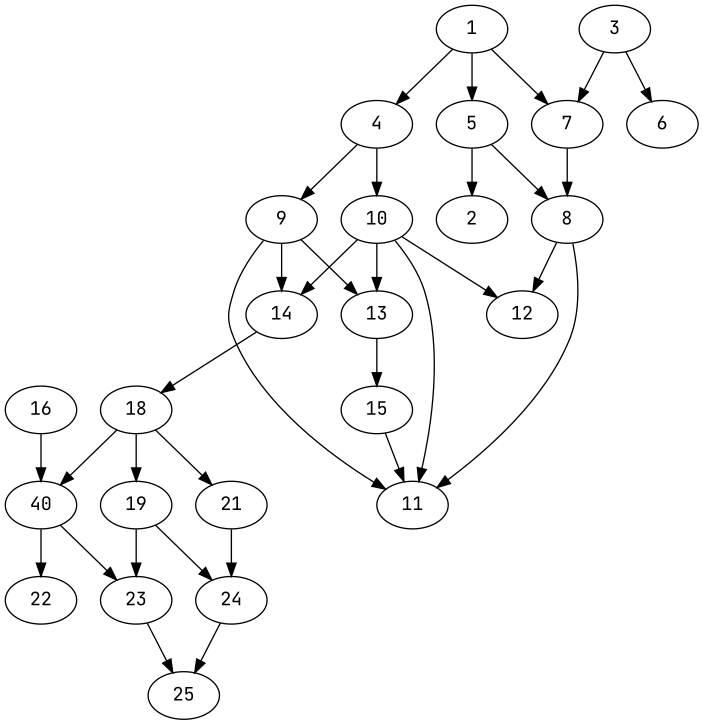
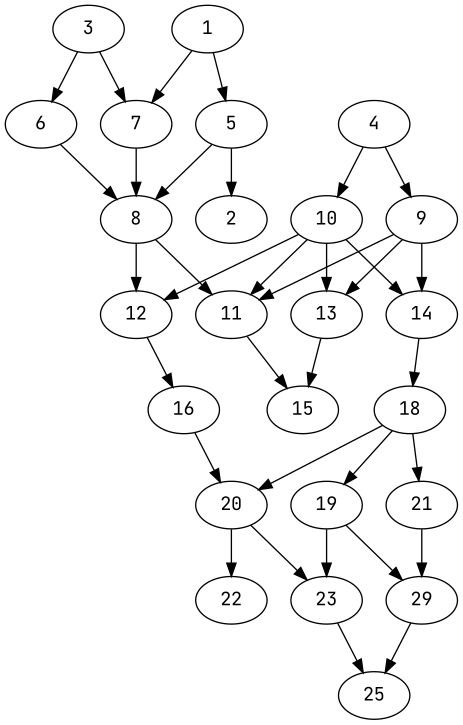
edge "1" -> "4": removed
edge "6" -> "8": added
edge "12" -> "16": added
edge "15" -> "11": reversed
node "40": label "40" -> "20"
node "24": label "24" -> "29"
